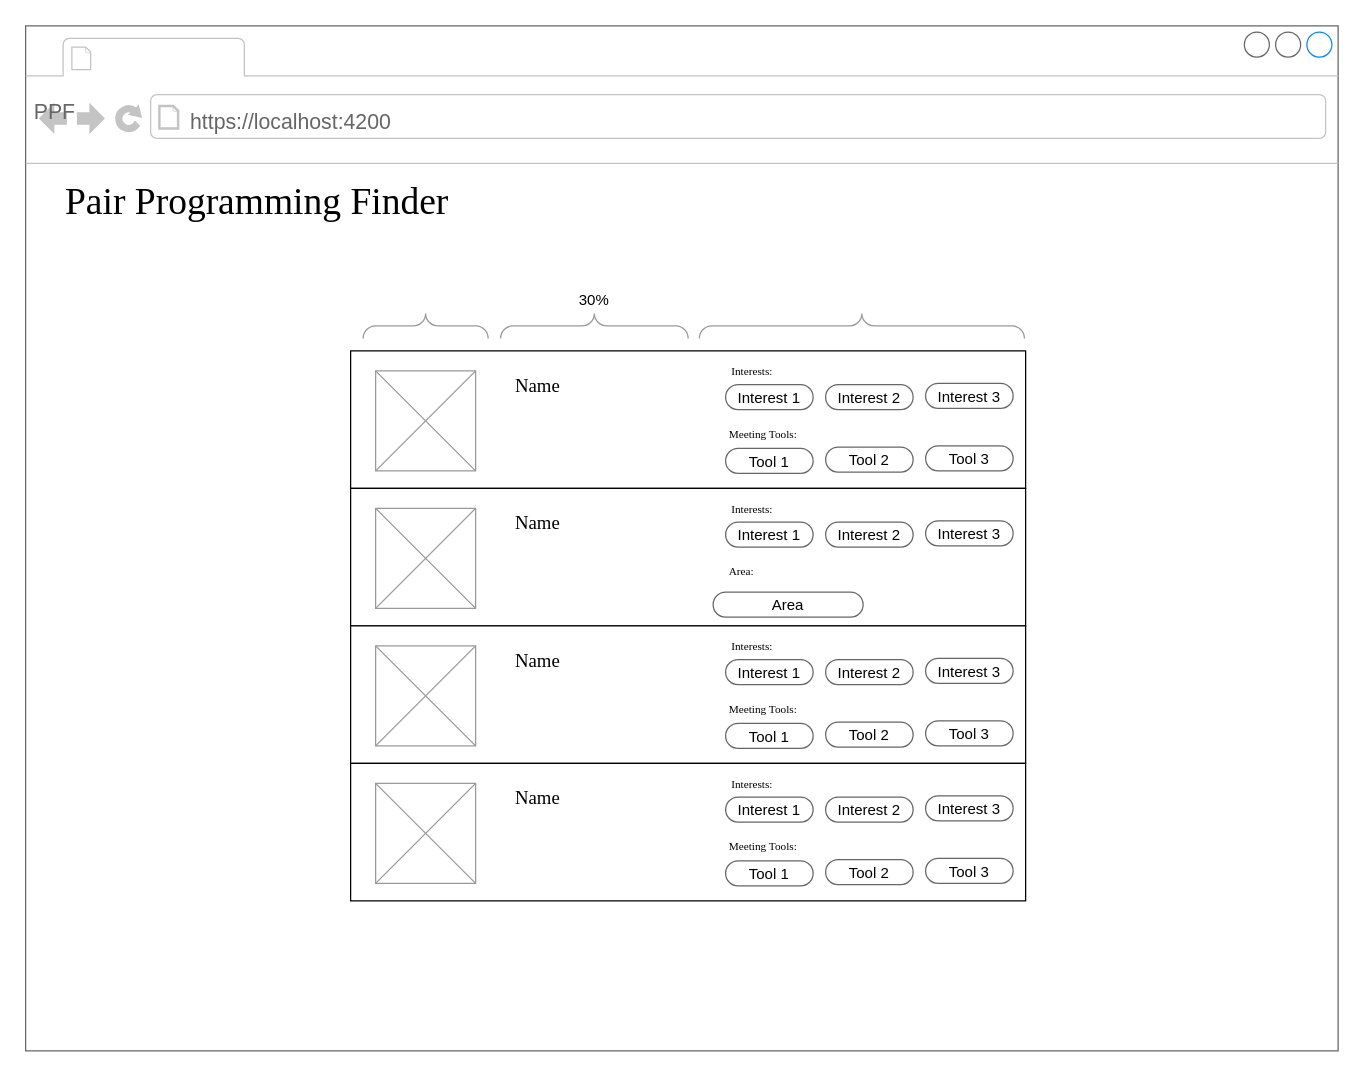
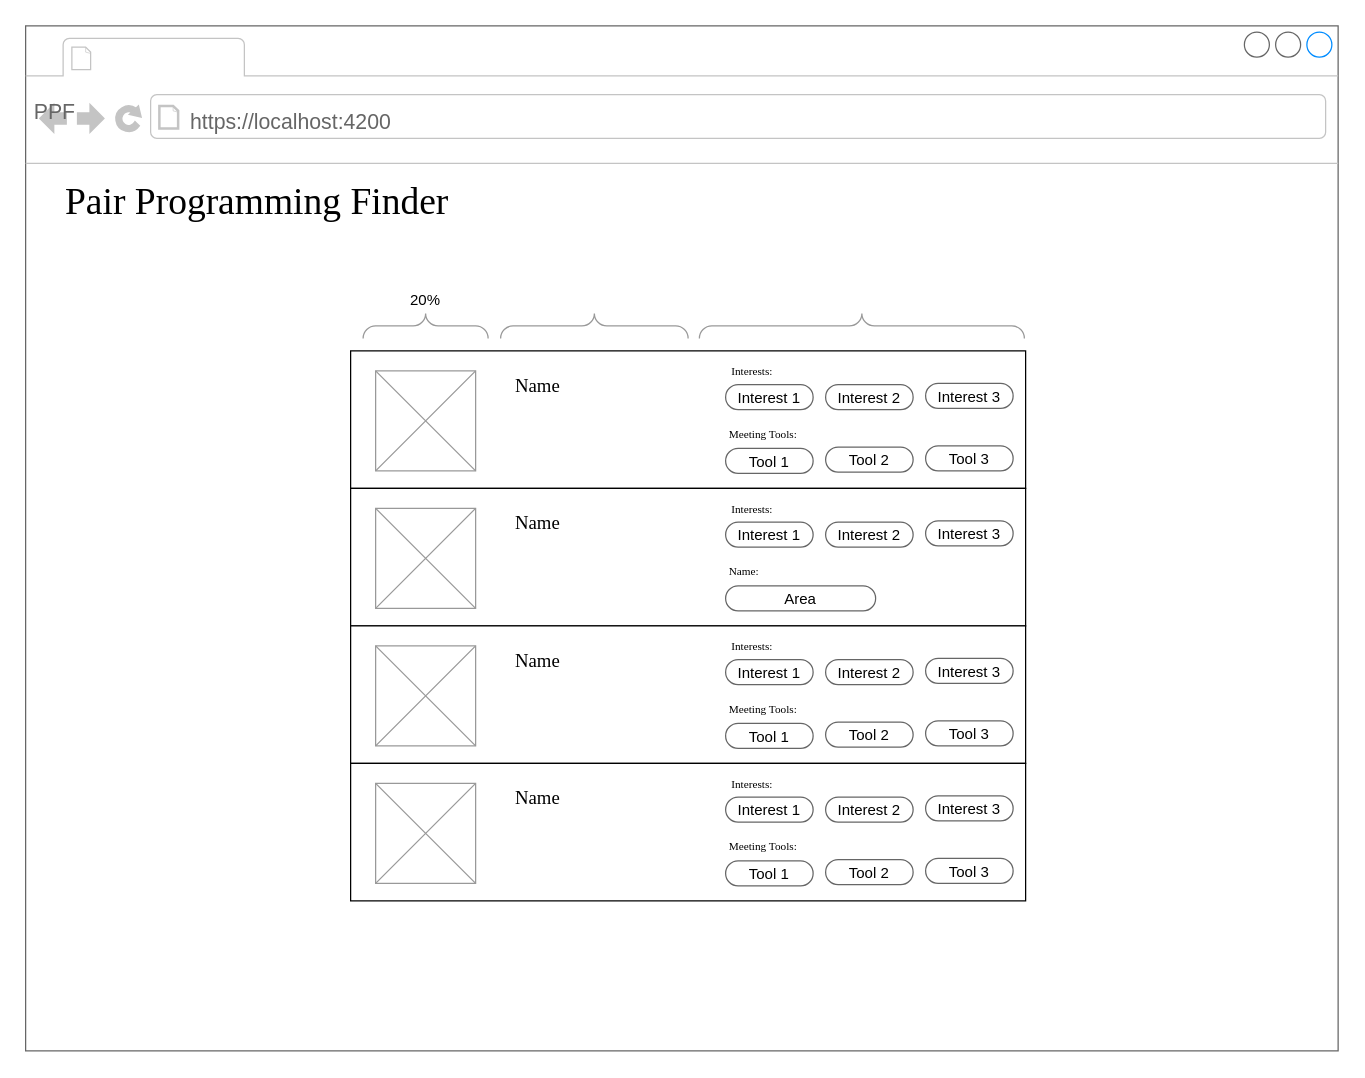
node "20%": added
node "30%": removed
node "Area:": label "Area:" -> "Name:"
node "Area": moved (788, 604) -> (801, 598)
